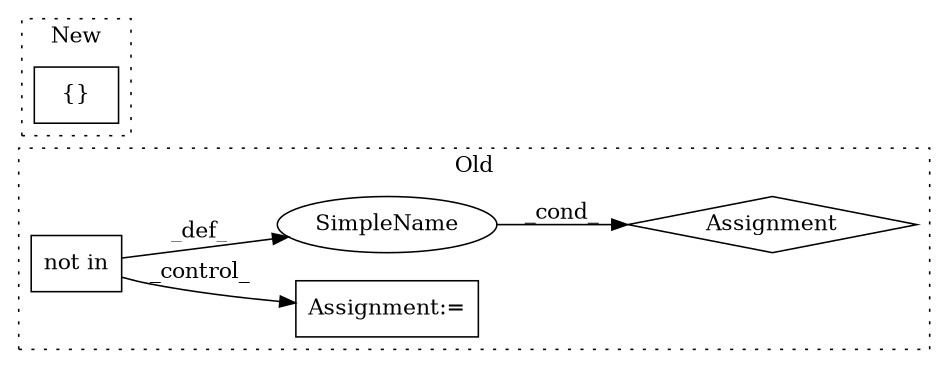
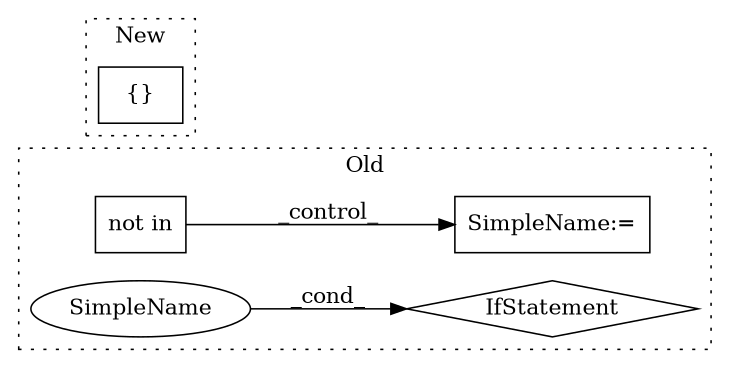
node "Assignment": label "Assignment" -> "IfStatement"
edge "not in" -> "SimpleName": removed, label "_def_"
node "Assignment:=": label "Assignment:=" -> "SimpleName:="
